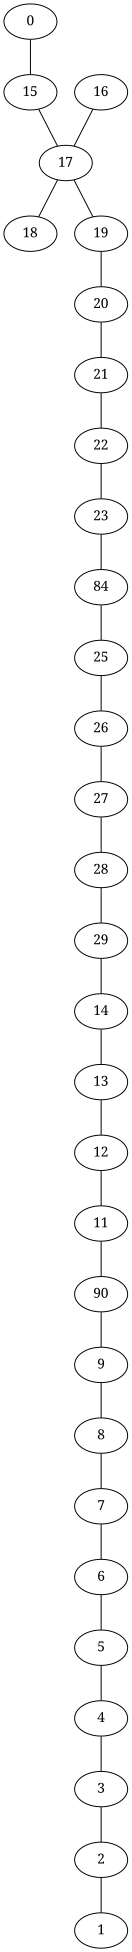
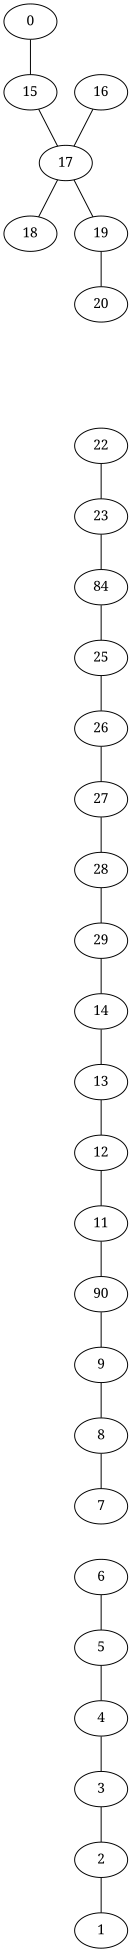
node "21": removed
edge "7" -- "6": removed
